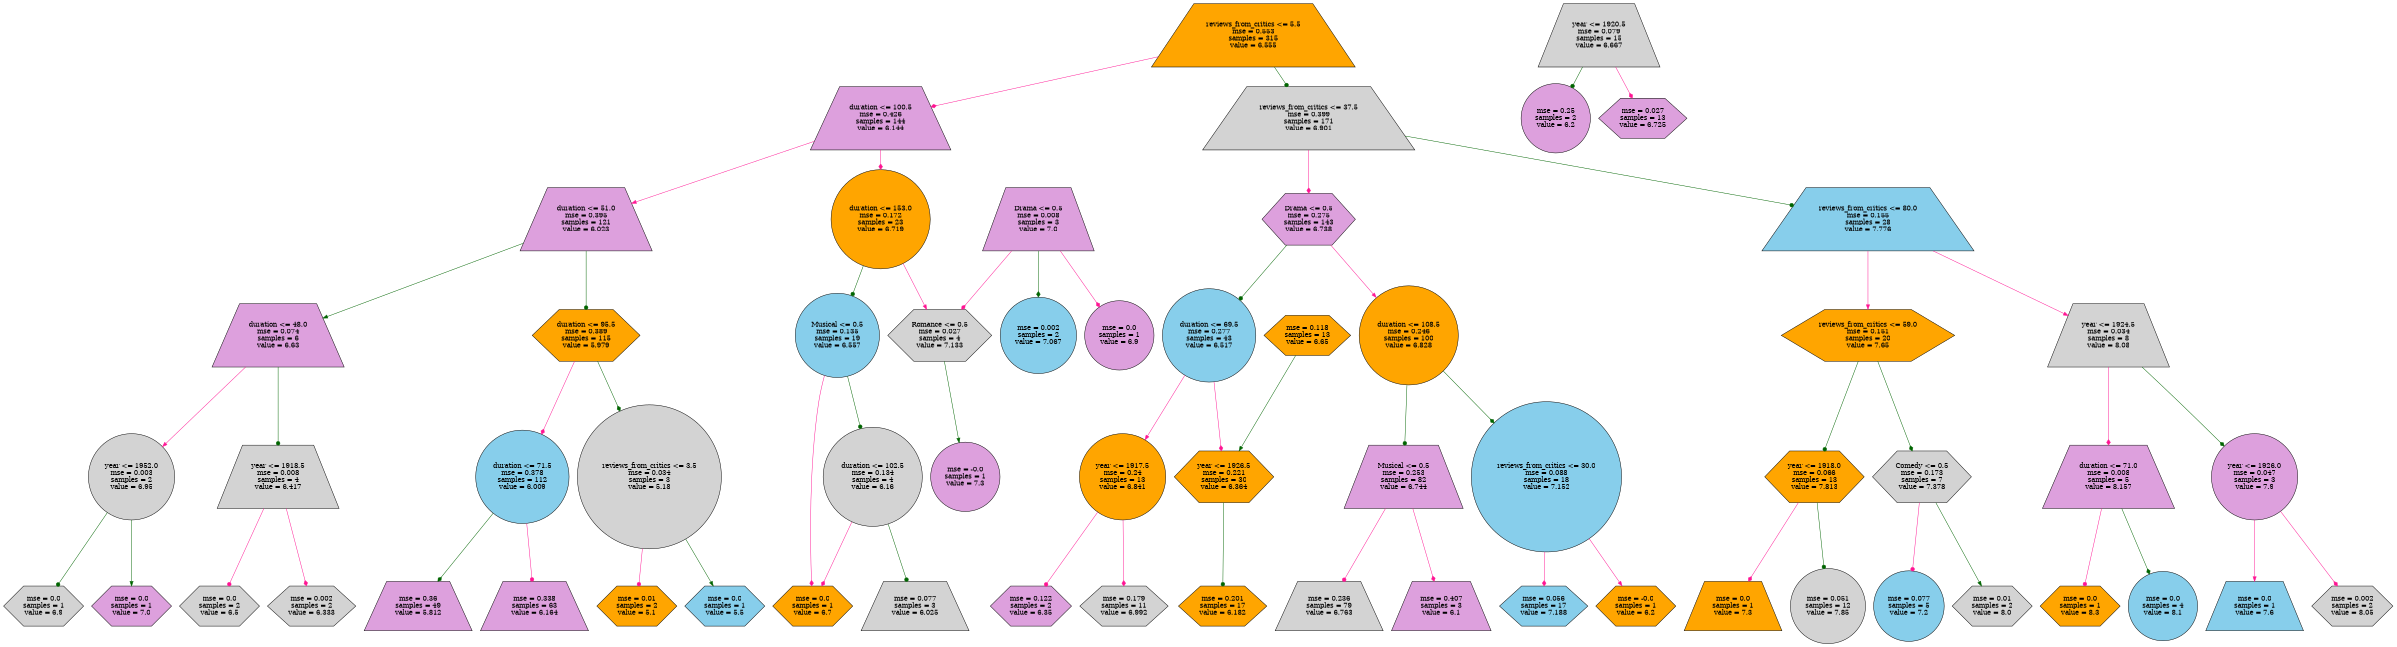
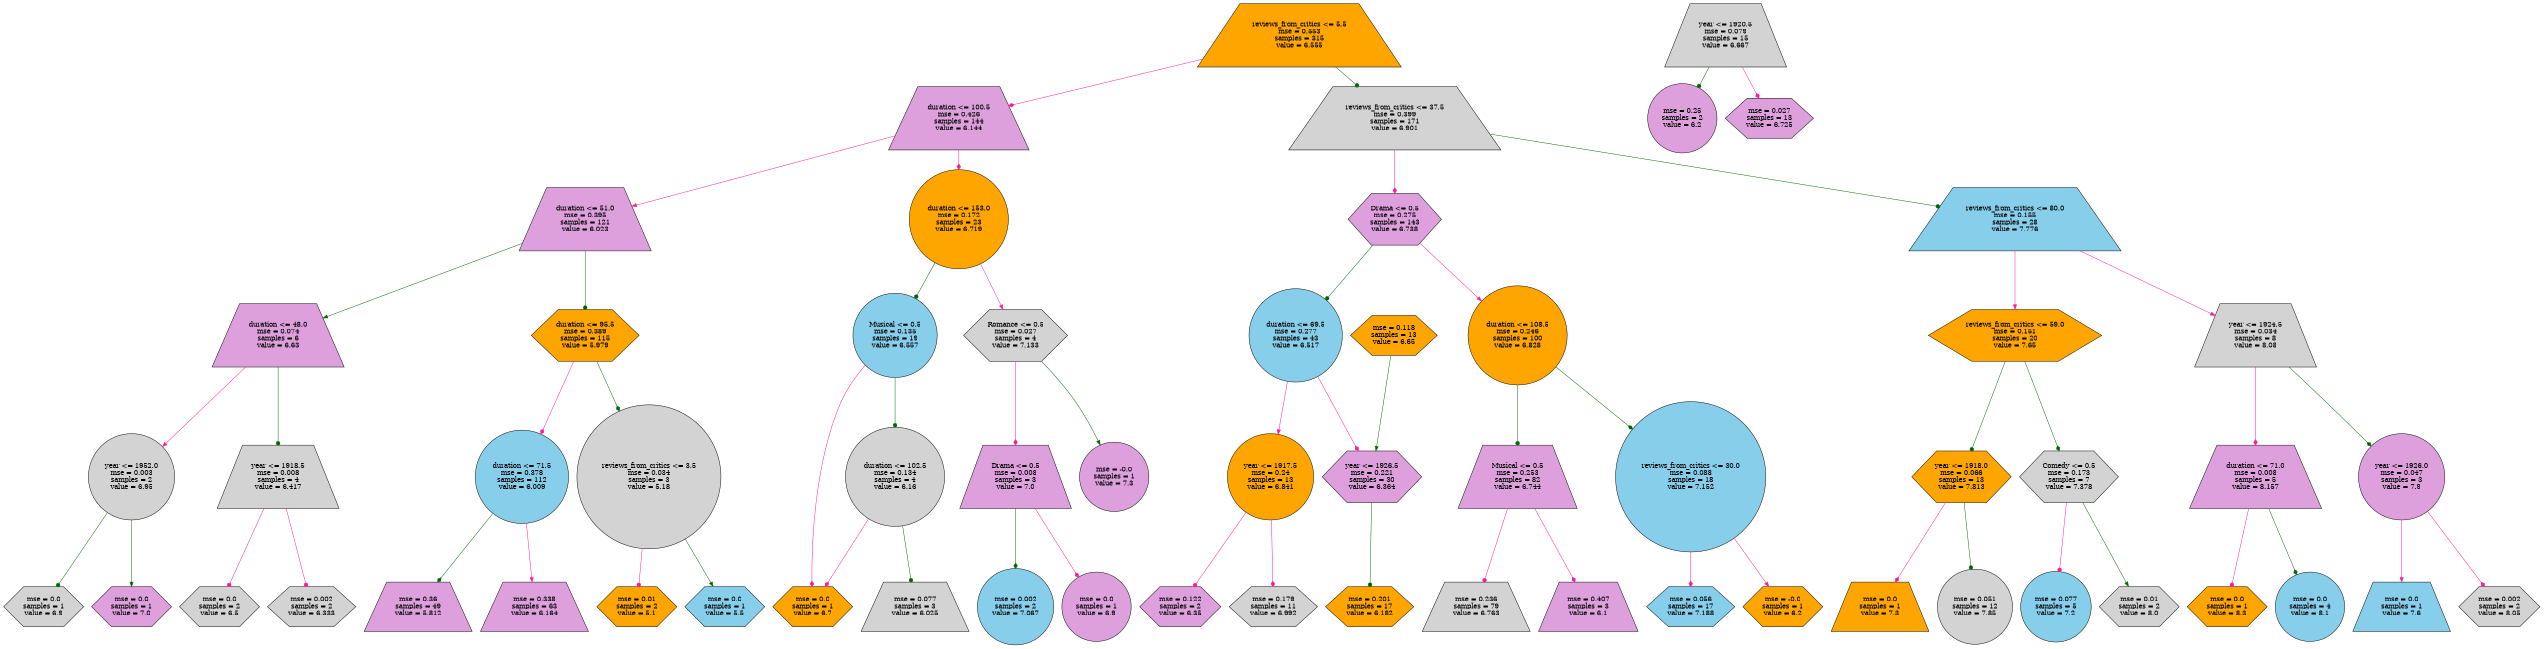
edge "Drama <= 0.5 mse = 0.008 samples = 3 value = 7.0" -> "Romance <= 0.5 mse = 0.027 samples = 4 value = 7.133": reversed
node "year <= 1926.5 mse = 0.221 samples = 30 value = 6.364": fillcolor orange -> plum
edge "year <= 1918.5 mse = 0.008 samples = 4 value = 6.417" -> "mse = 0.002 samples = 2 value = 6.333": arrowhead diamond -> dot
edge "duration <= 71.5 mse = 0.378 samples = 112 value = 6.009" -> "mse = 0.338 samples = 63 value = 6.164": arrowhead dot -> normal
